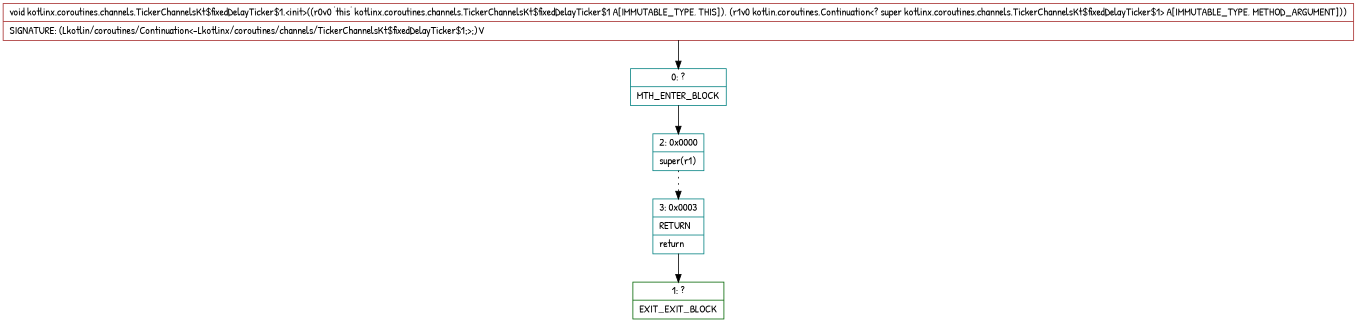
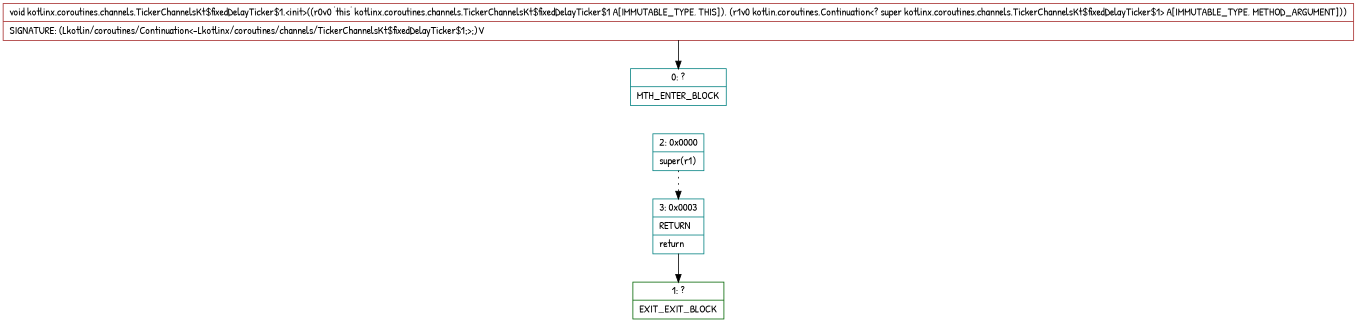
edge "0: ?" -> "2: 0x0000": removed
